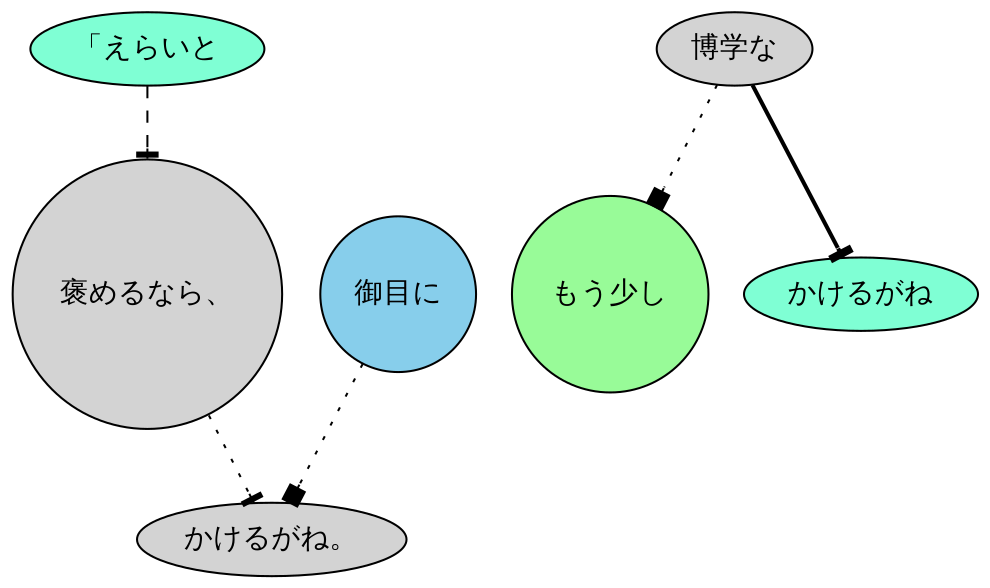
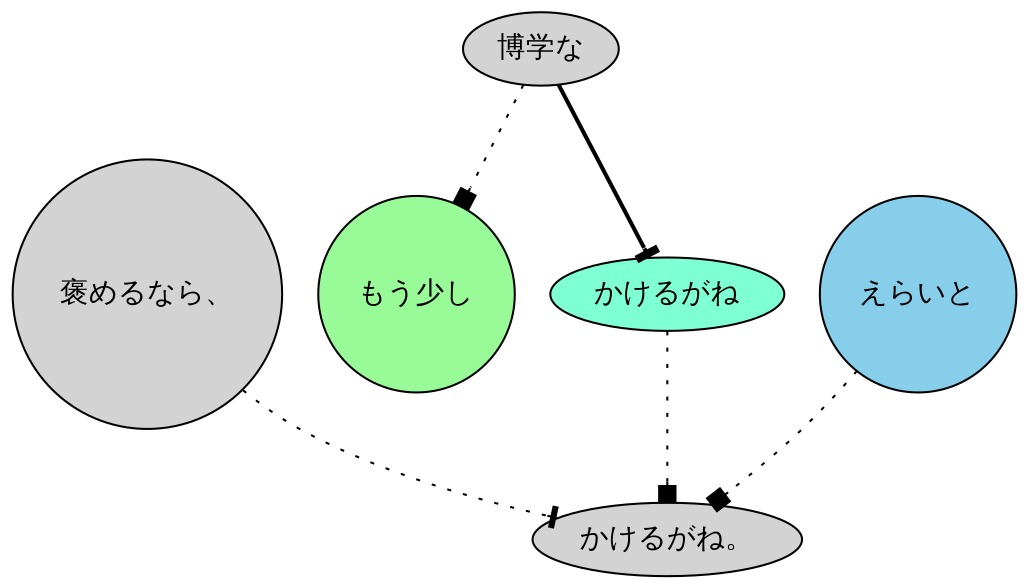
node "「えらいと": removed
node "御目に": label "御目に" -> "えらいと"
edge "かけるがね" -> "かけるがね。": added
